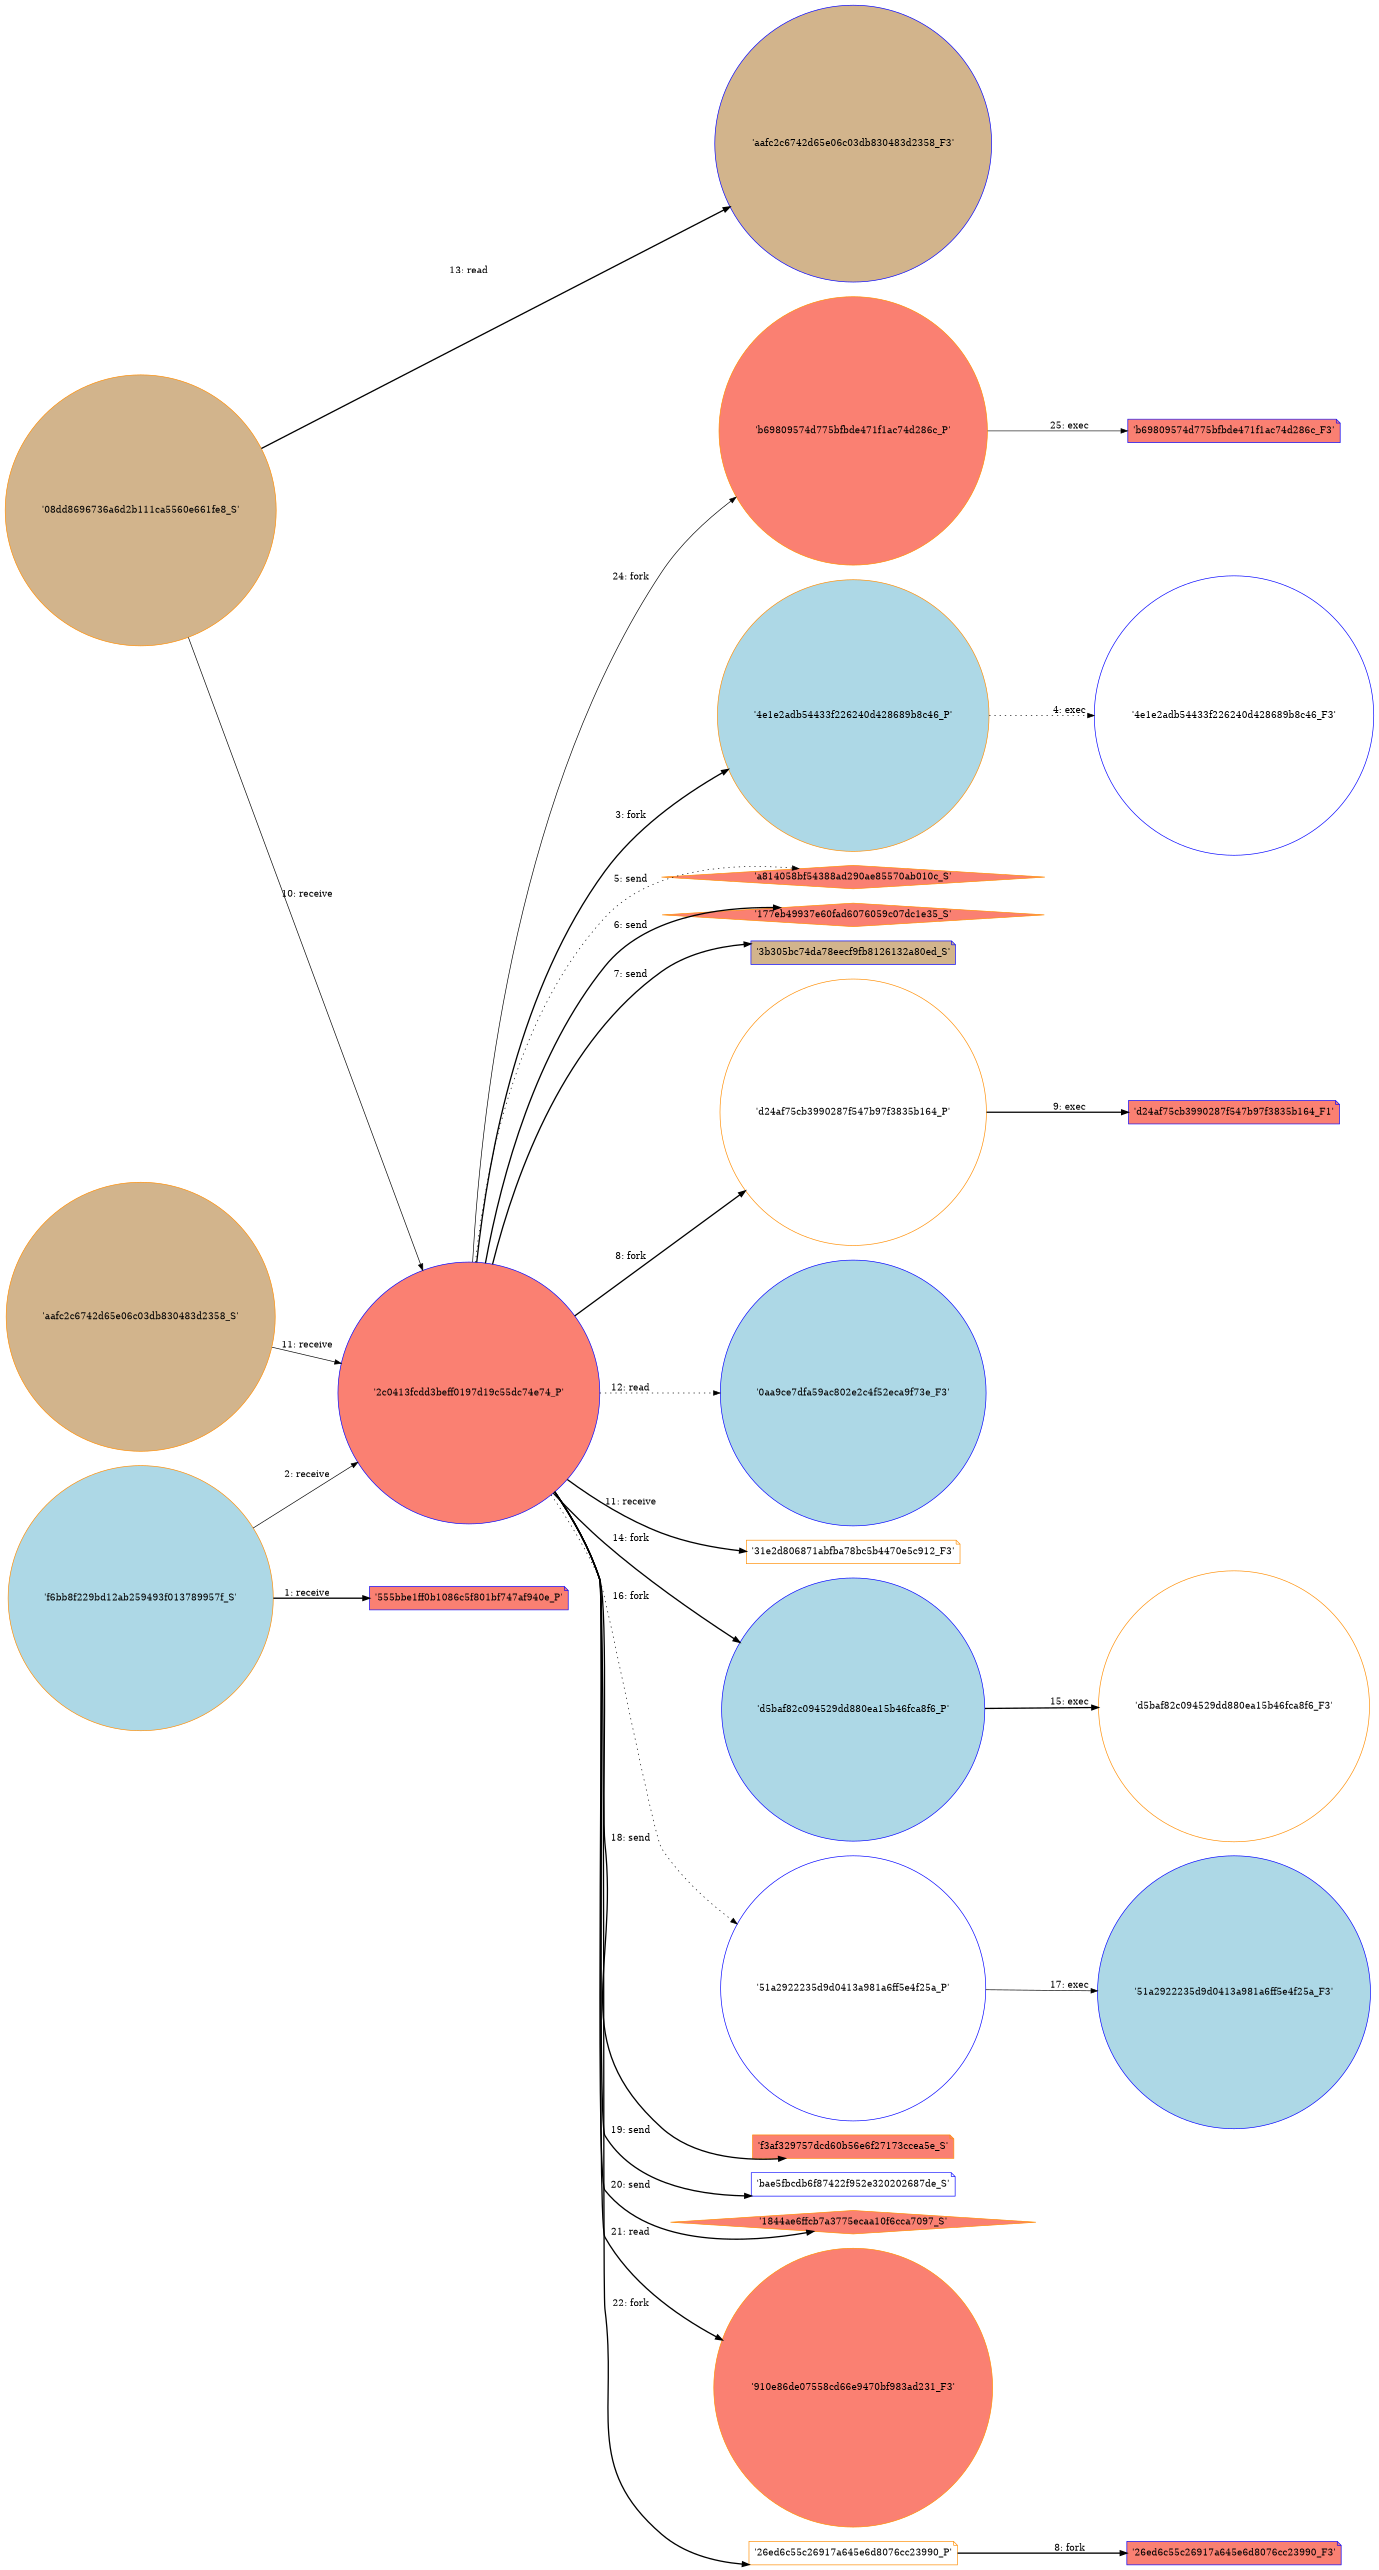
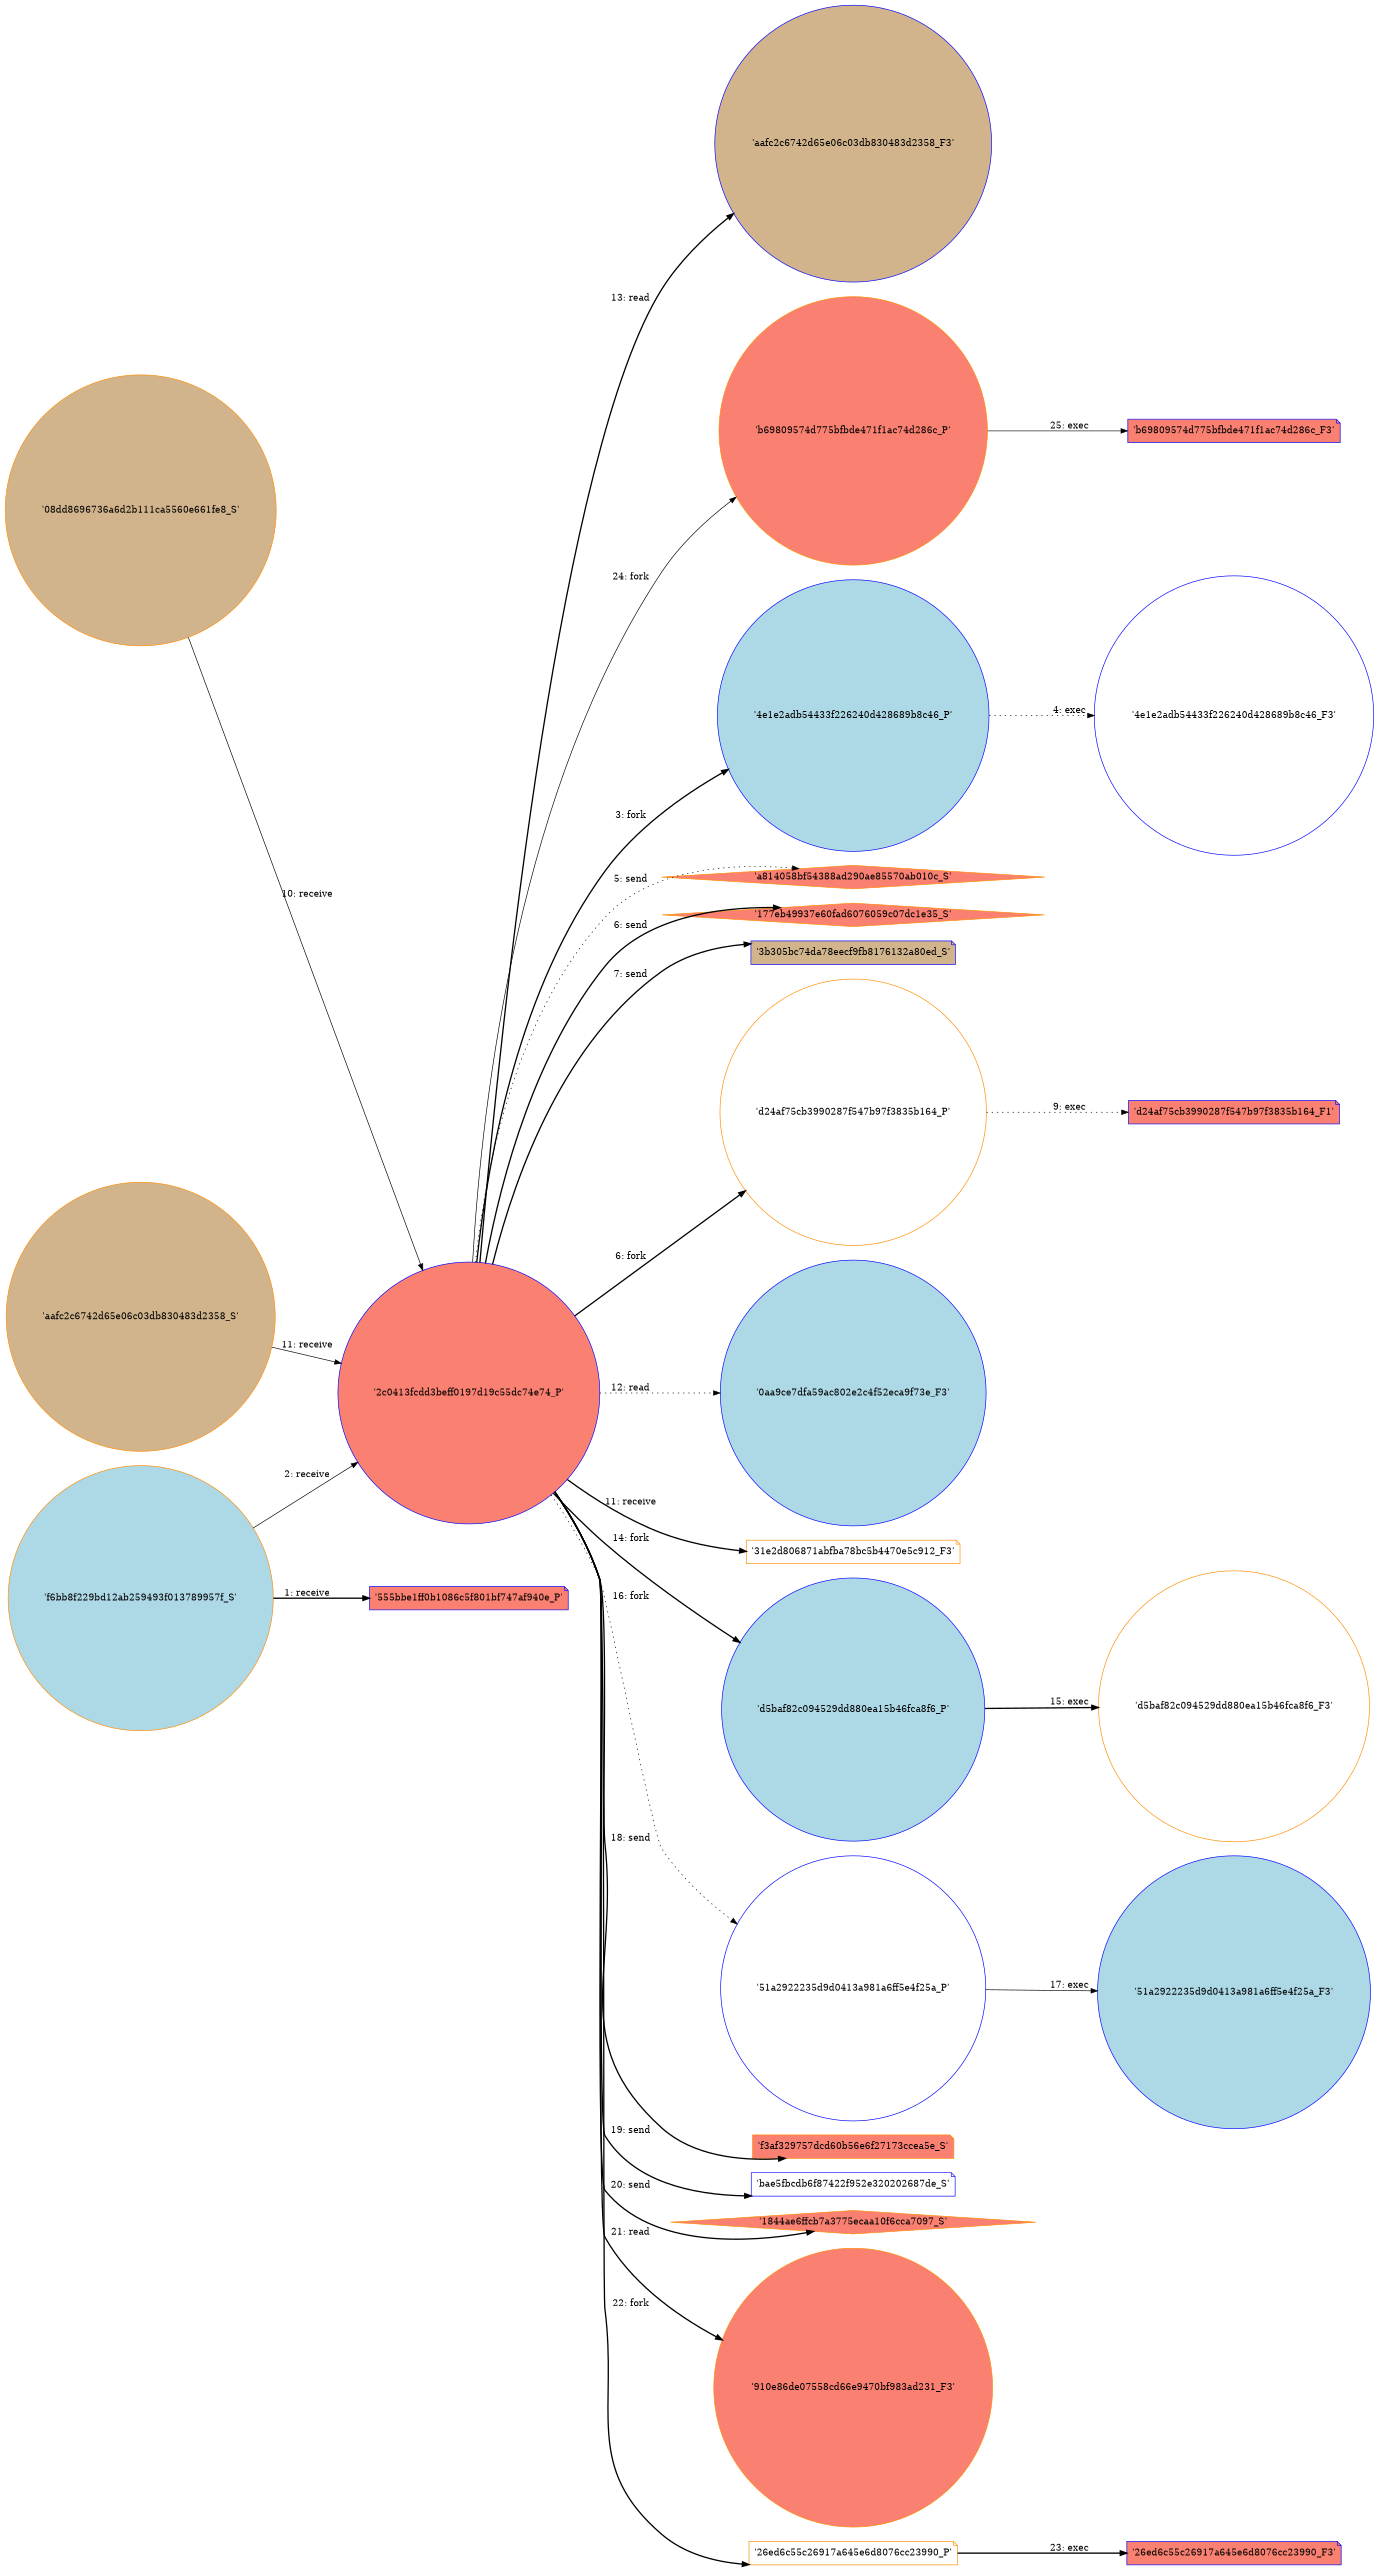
edge "'08dd8696736a6d2b111ca5560e661fe8_S'" -> "'aafc2c6742d65e06c03db830483d2358_F3'": now "'2c0413fcdd3beff0197d19c55dc74e74_P'" -> "'aafc2c6742d65e06c03db830483d2358_F3'"
node "'4e1e2adb54433f226240d428689b8c46_P'": color darkorange -> blue
node "'3b305bc74da78eecf9fb8126132a80ed_S'": label "'3b305bc74da78eecf9fb8126132a80ed_S'" -> "'3b305bc74da78eecf9fb8176132a80ed_S'"
edge "'d24af75cb3990287f547b97f3835b164_P'" -> "'d24af75cb3990287f547b97f3835b164_F1'": style bold -> dotted
edge "'2c0413fcdd3beff0197d19c55dc74e74_P'" -> "'d24af75cb3990287f547b97f3835b164_P'": label "8: fork" -> "6: fork"
edge "'26ed6c55c26917a645e6d8076cc23990_P'" -> "'26ed6c55c26917a645e6d8076cc23990_F3'": label "8: fork" -> "23: exec"
